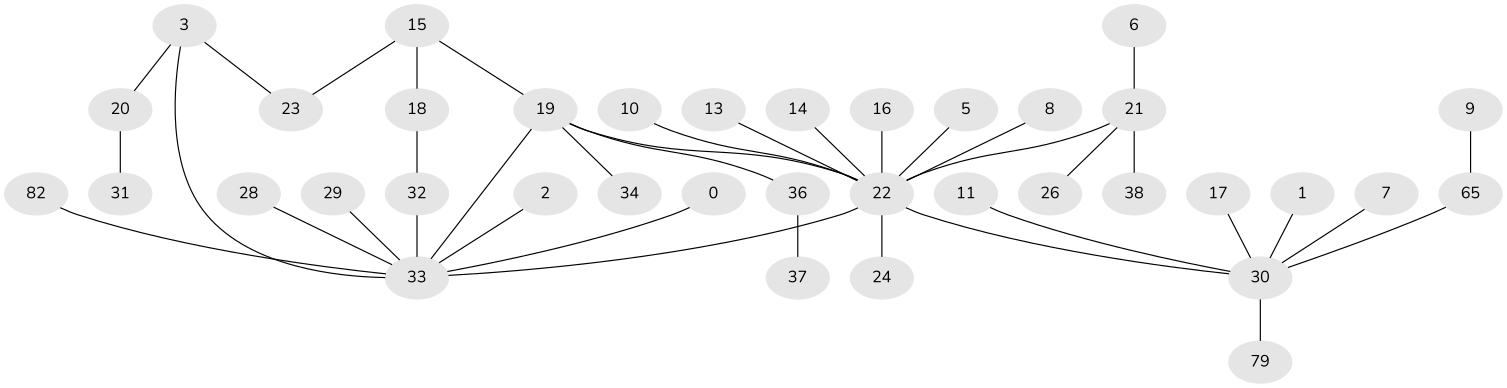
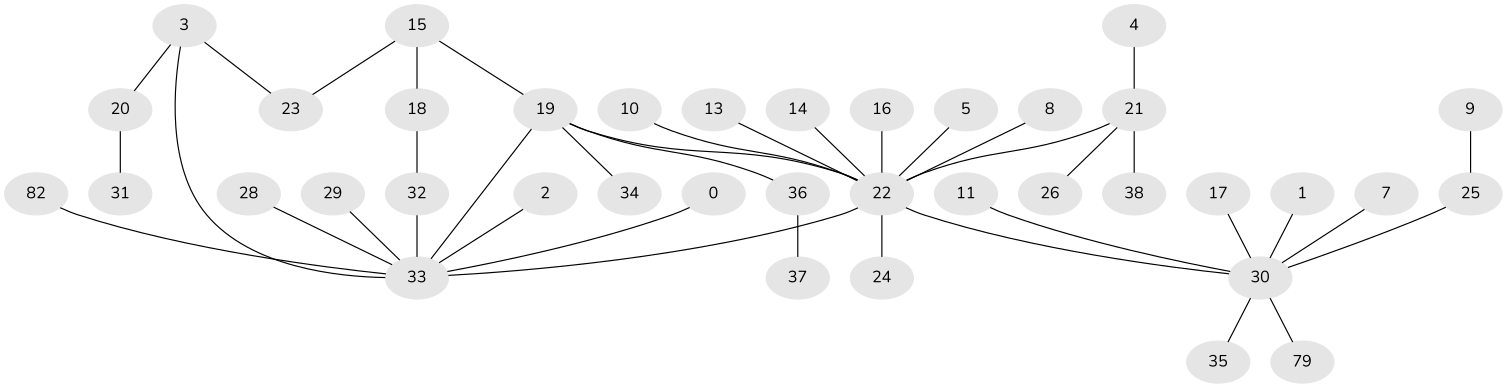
node "6": label "6" -> "4"
node "65": label "65" -> "25"
node "35": added
